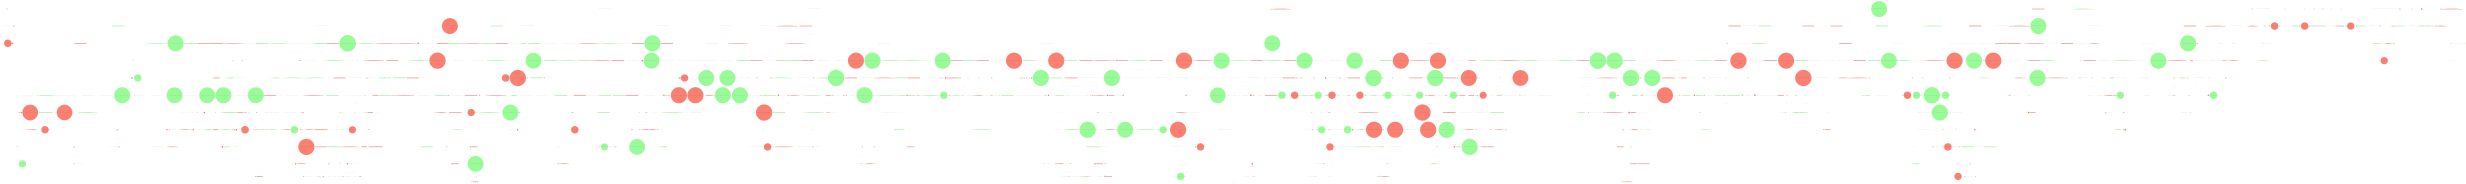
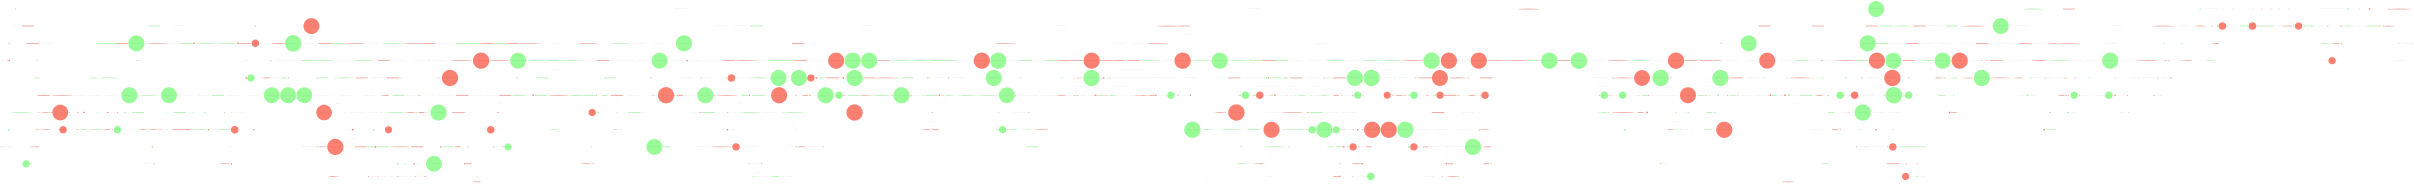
node "881089ad706b48771172824a5450c996e7f276e4": fillcolor white -> salmon
node "d23db9c9daa68e0e571476f8b98fd785258f3bf5": removed
